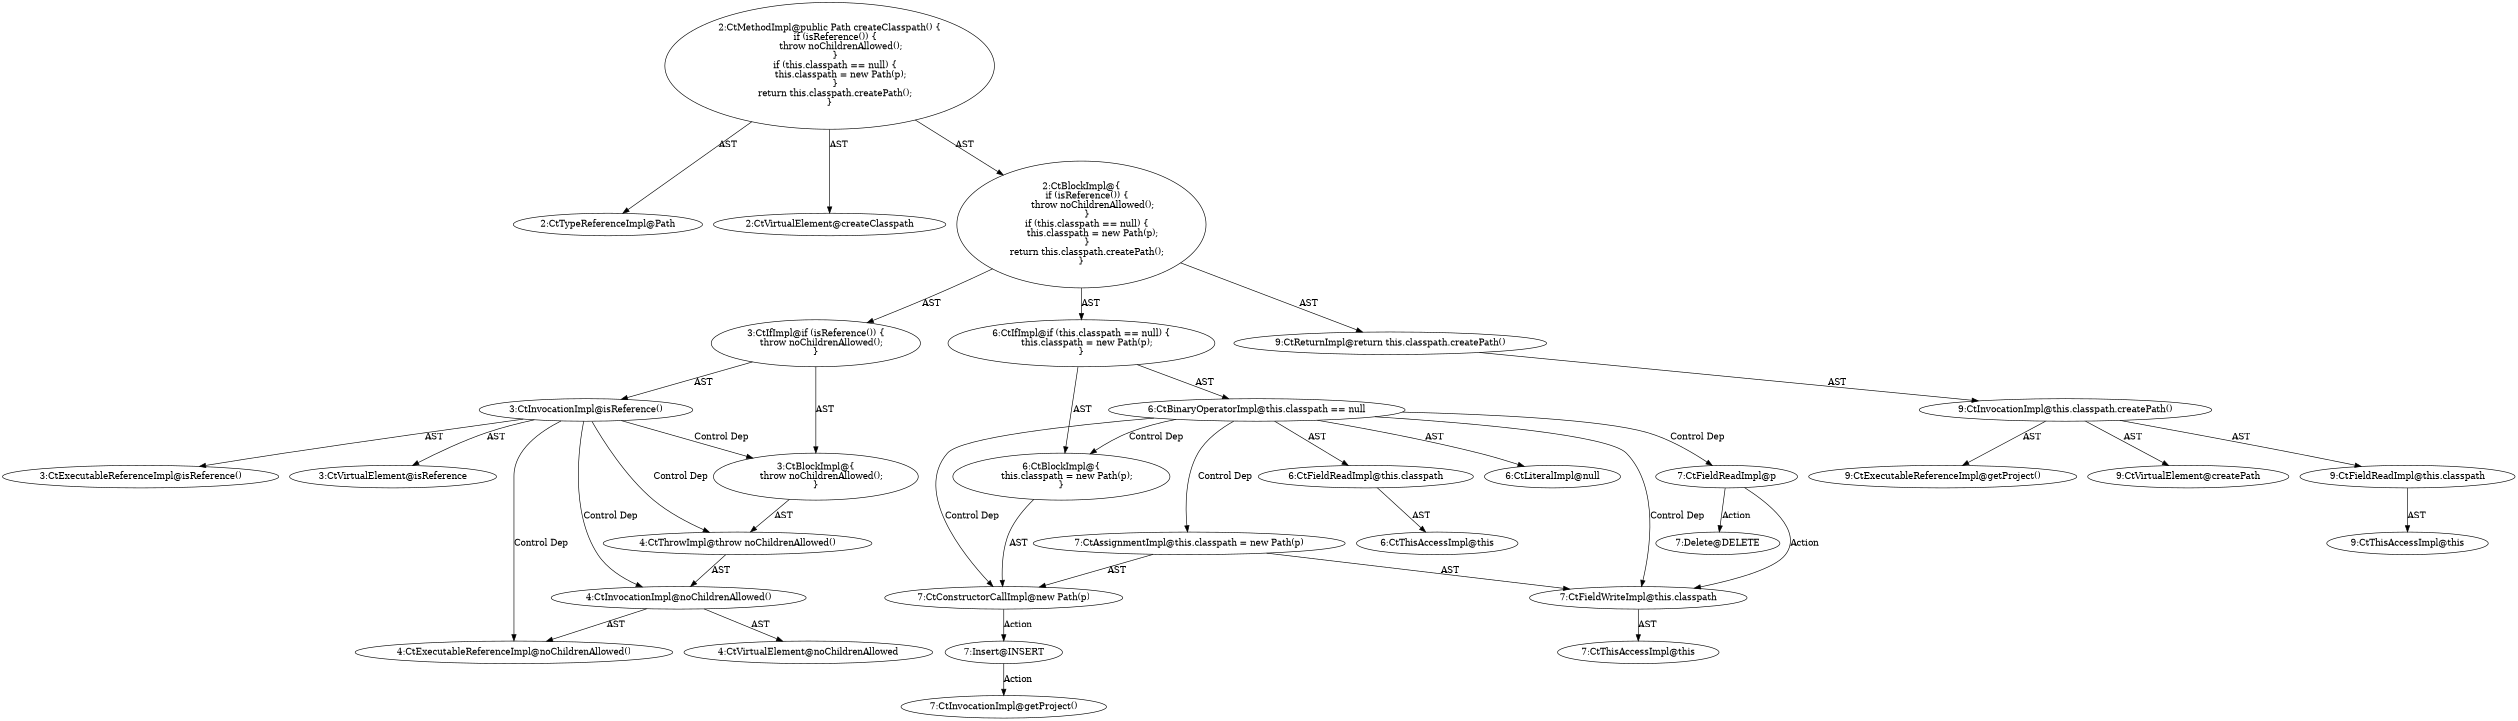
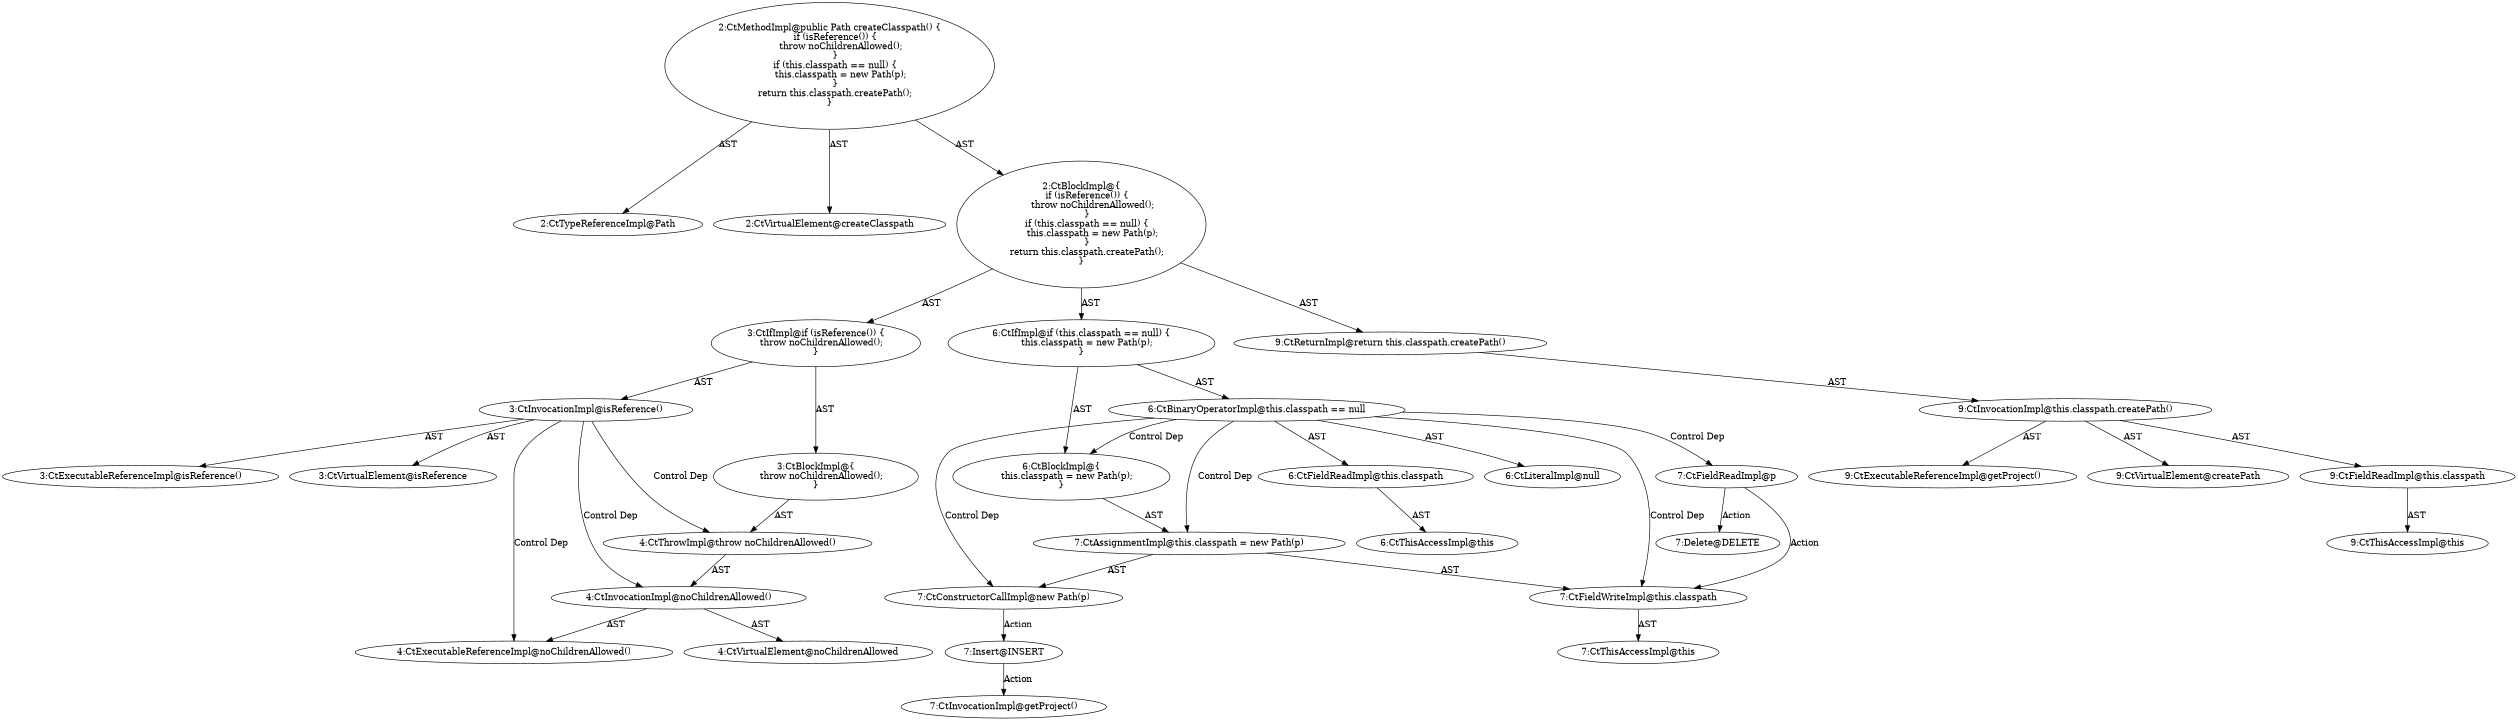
edge "3:CtInvocationImpl@isReference()" -> "3:CtBlockImpl@{ throw noChildrenAllowed(); }": removed, label "Control Dep"
edge "6:CtBlockImpl@{ this.classpath = new Path(p); }" -> "7:CtConstructorCallImpl@new Path(p)": now "6:CtBlockImpl@{ this.classpath = new Path(p); }" -> "7:CtAssignmentImpl@this.classpath = new Path(p)"
